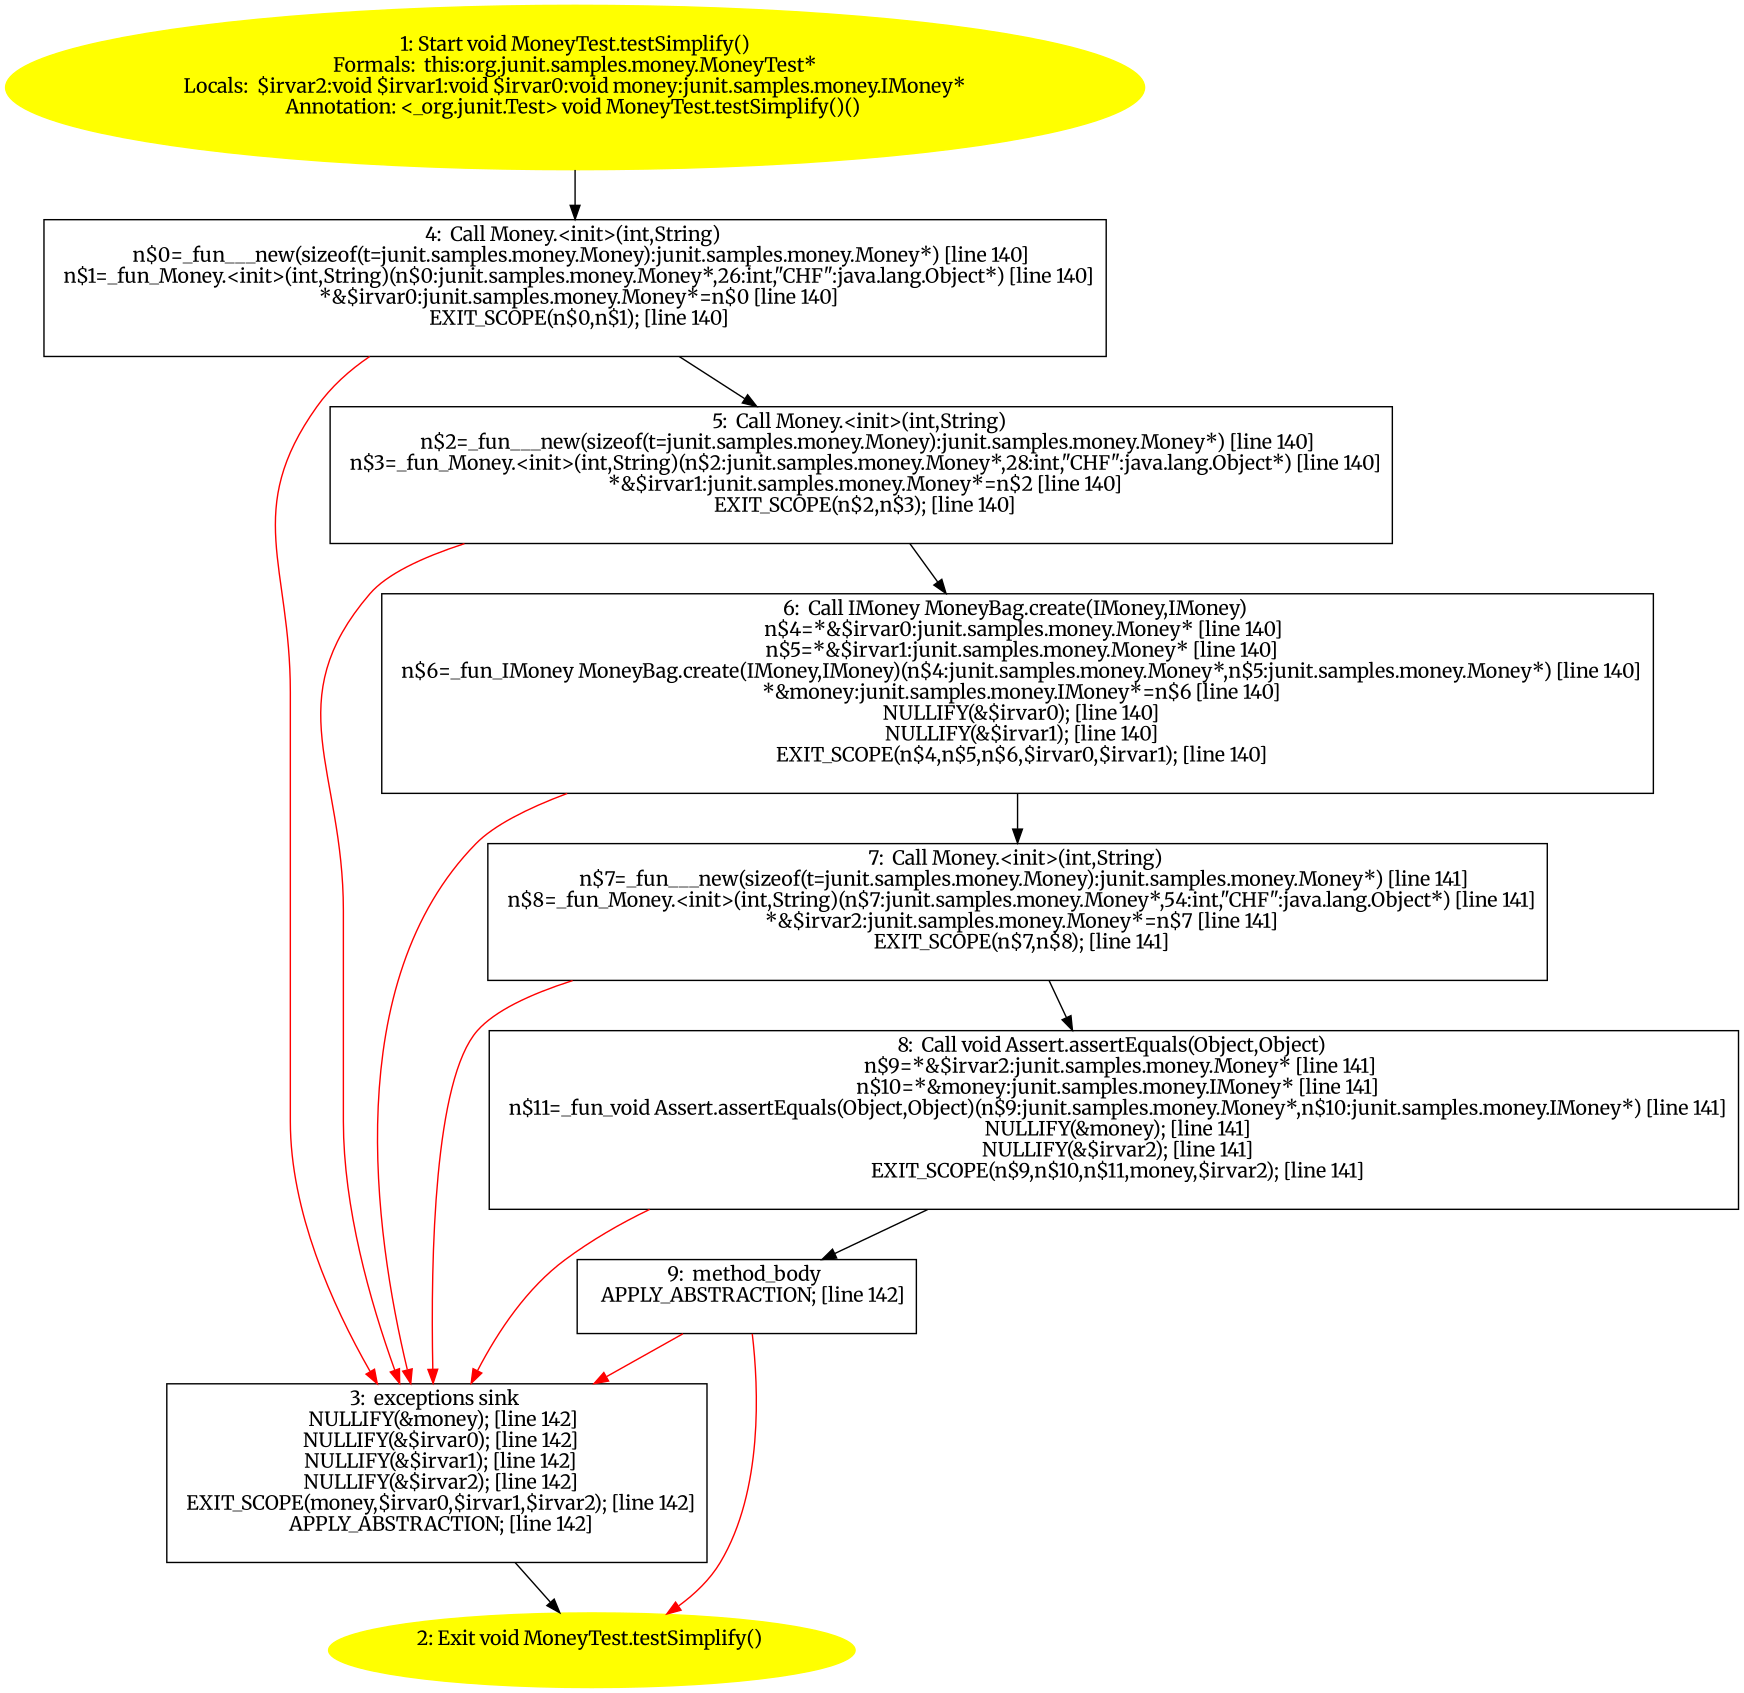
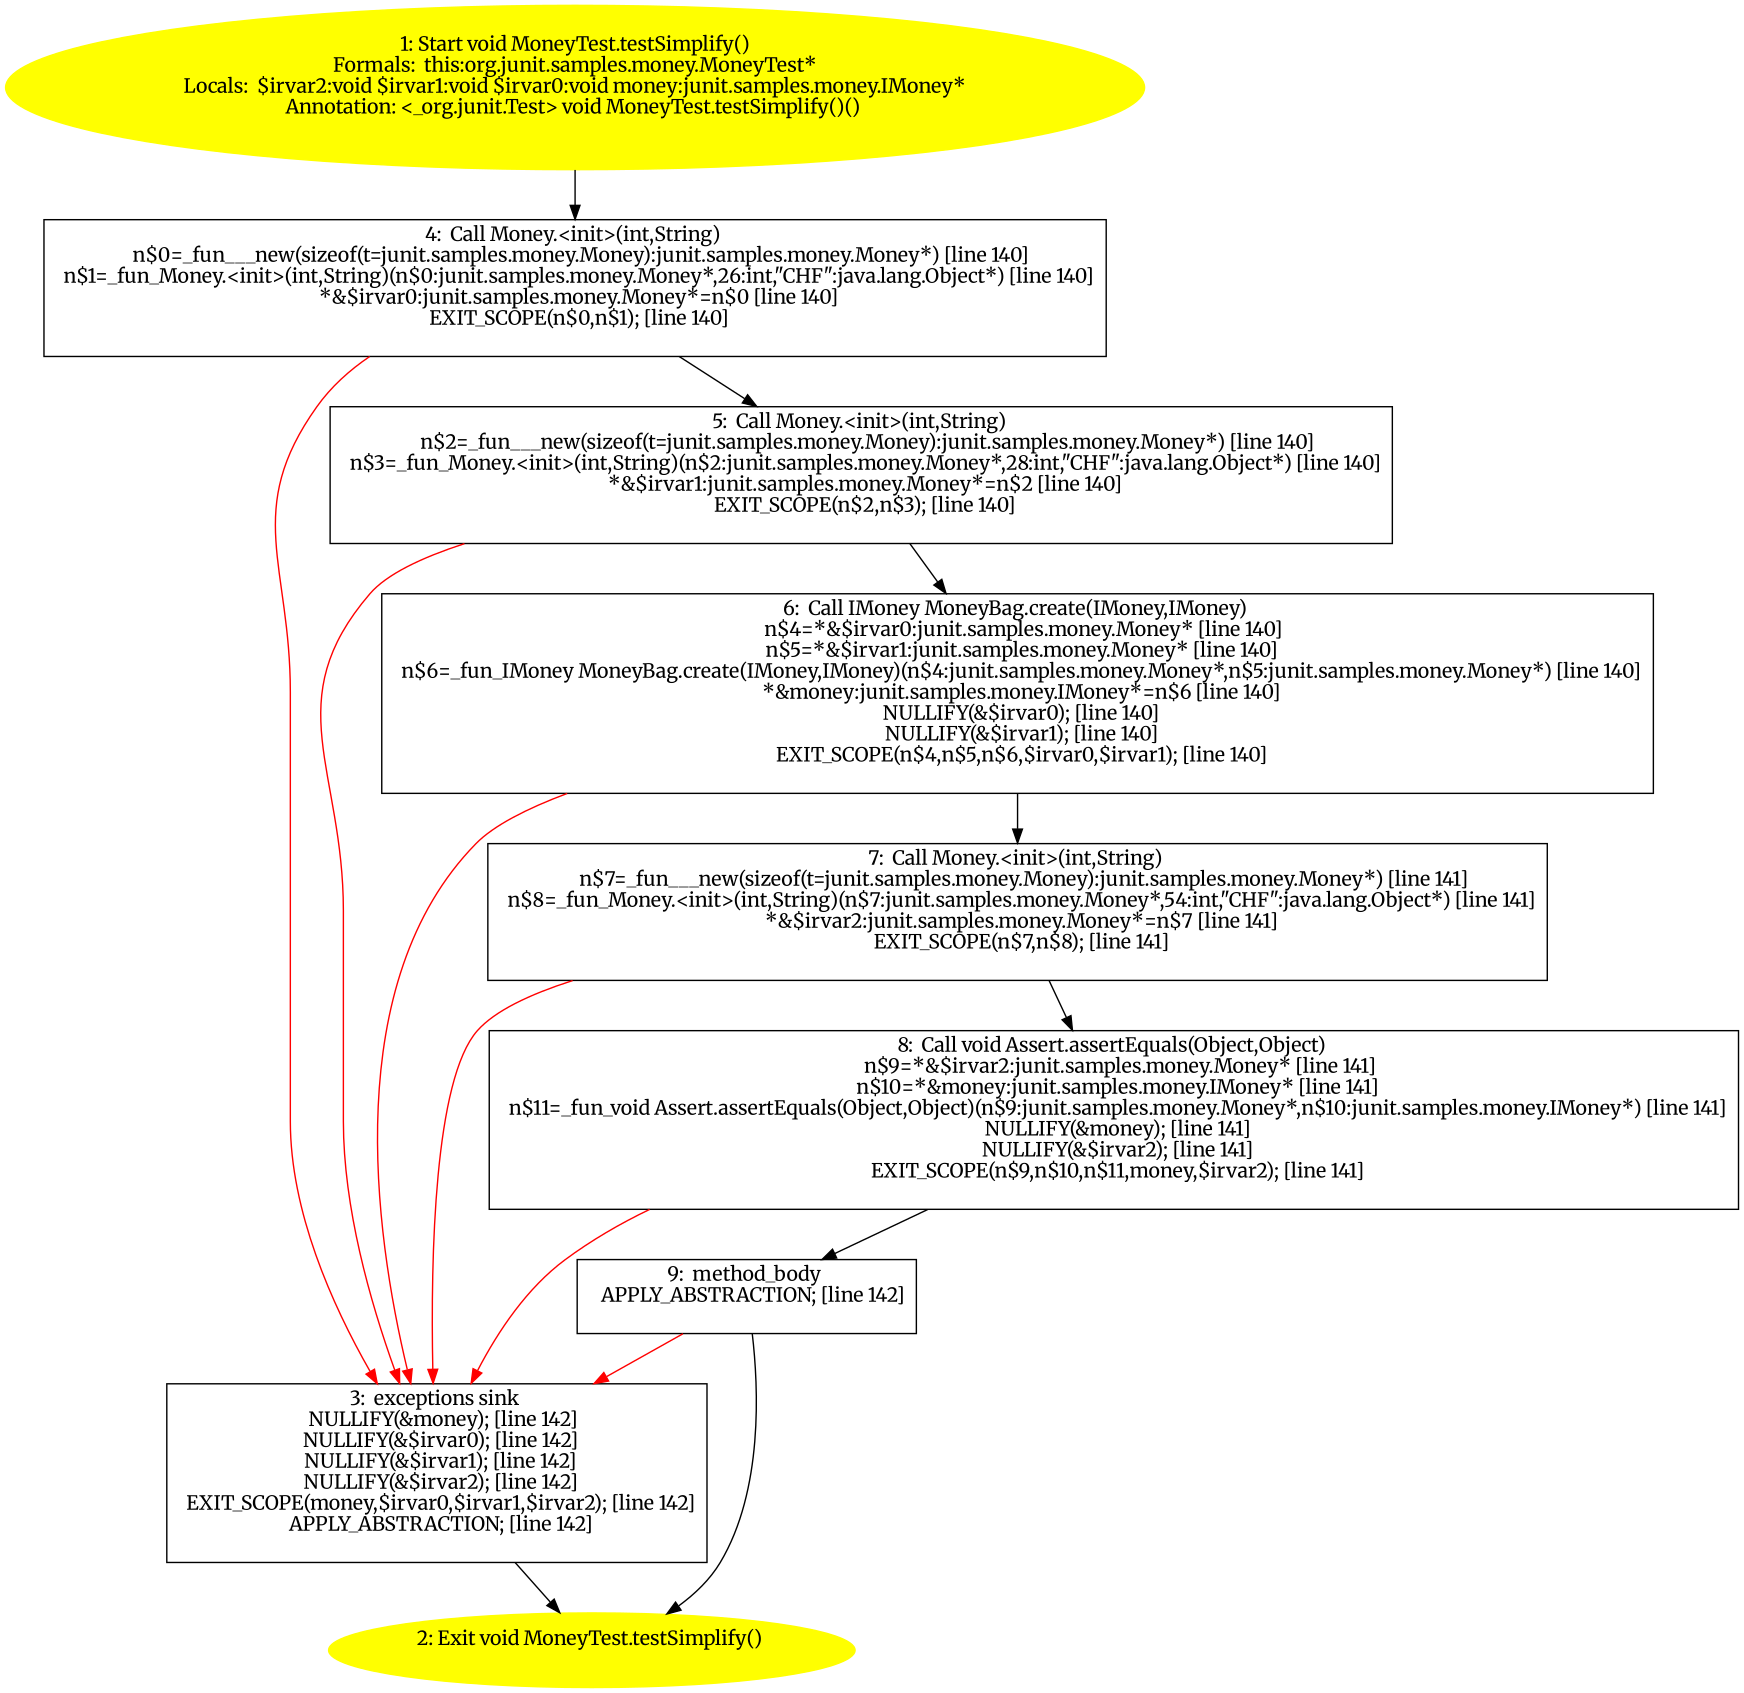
edge "9:  method_body APPLY_ABSTRACTION; [line 142]" -> "2: Exit void MoneyTest.testSimplify()": color red -> black
